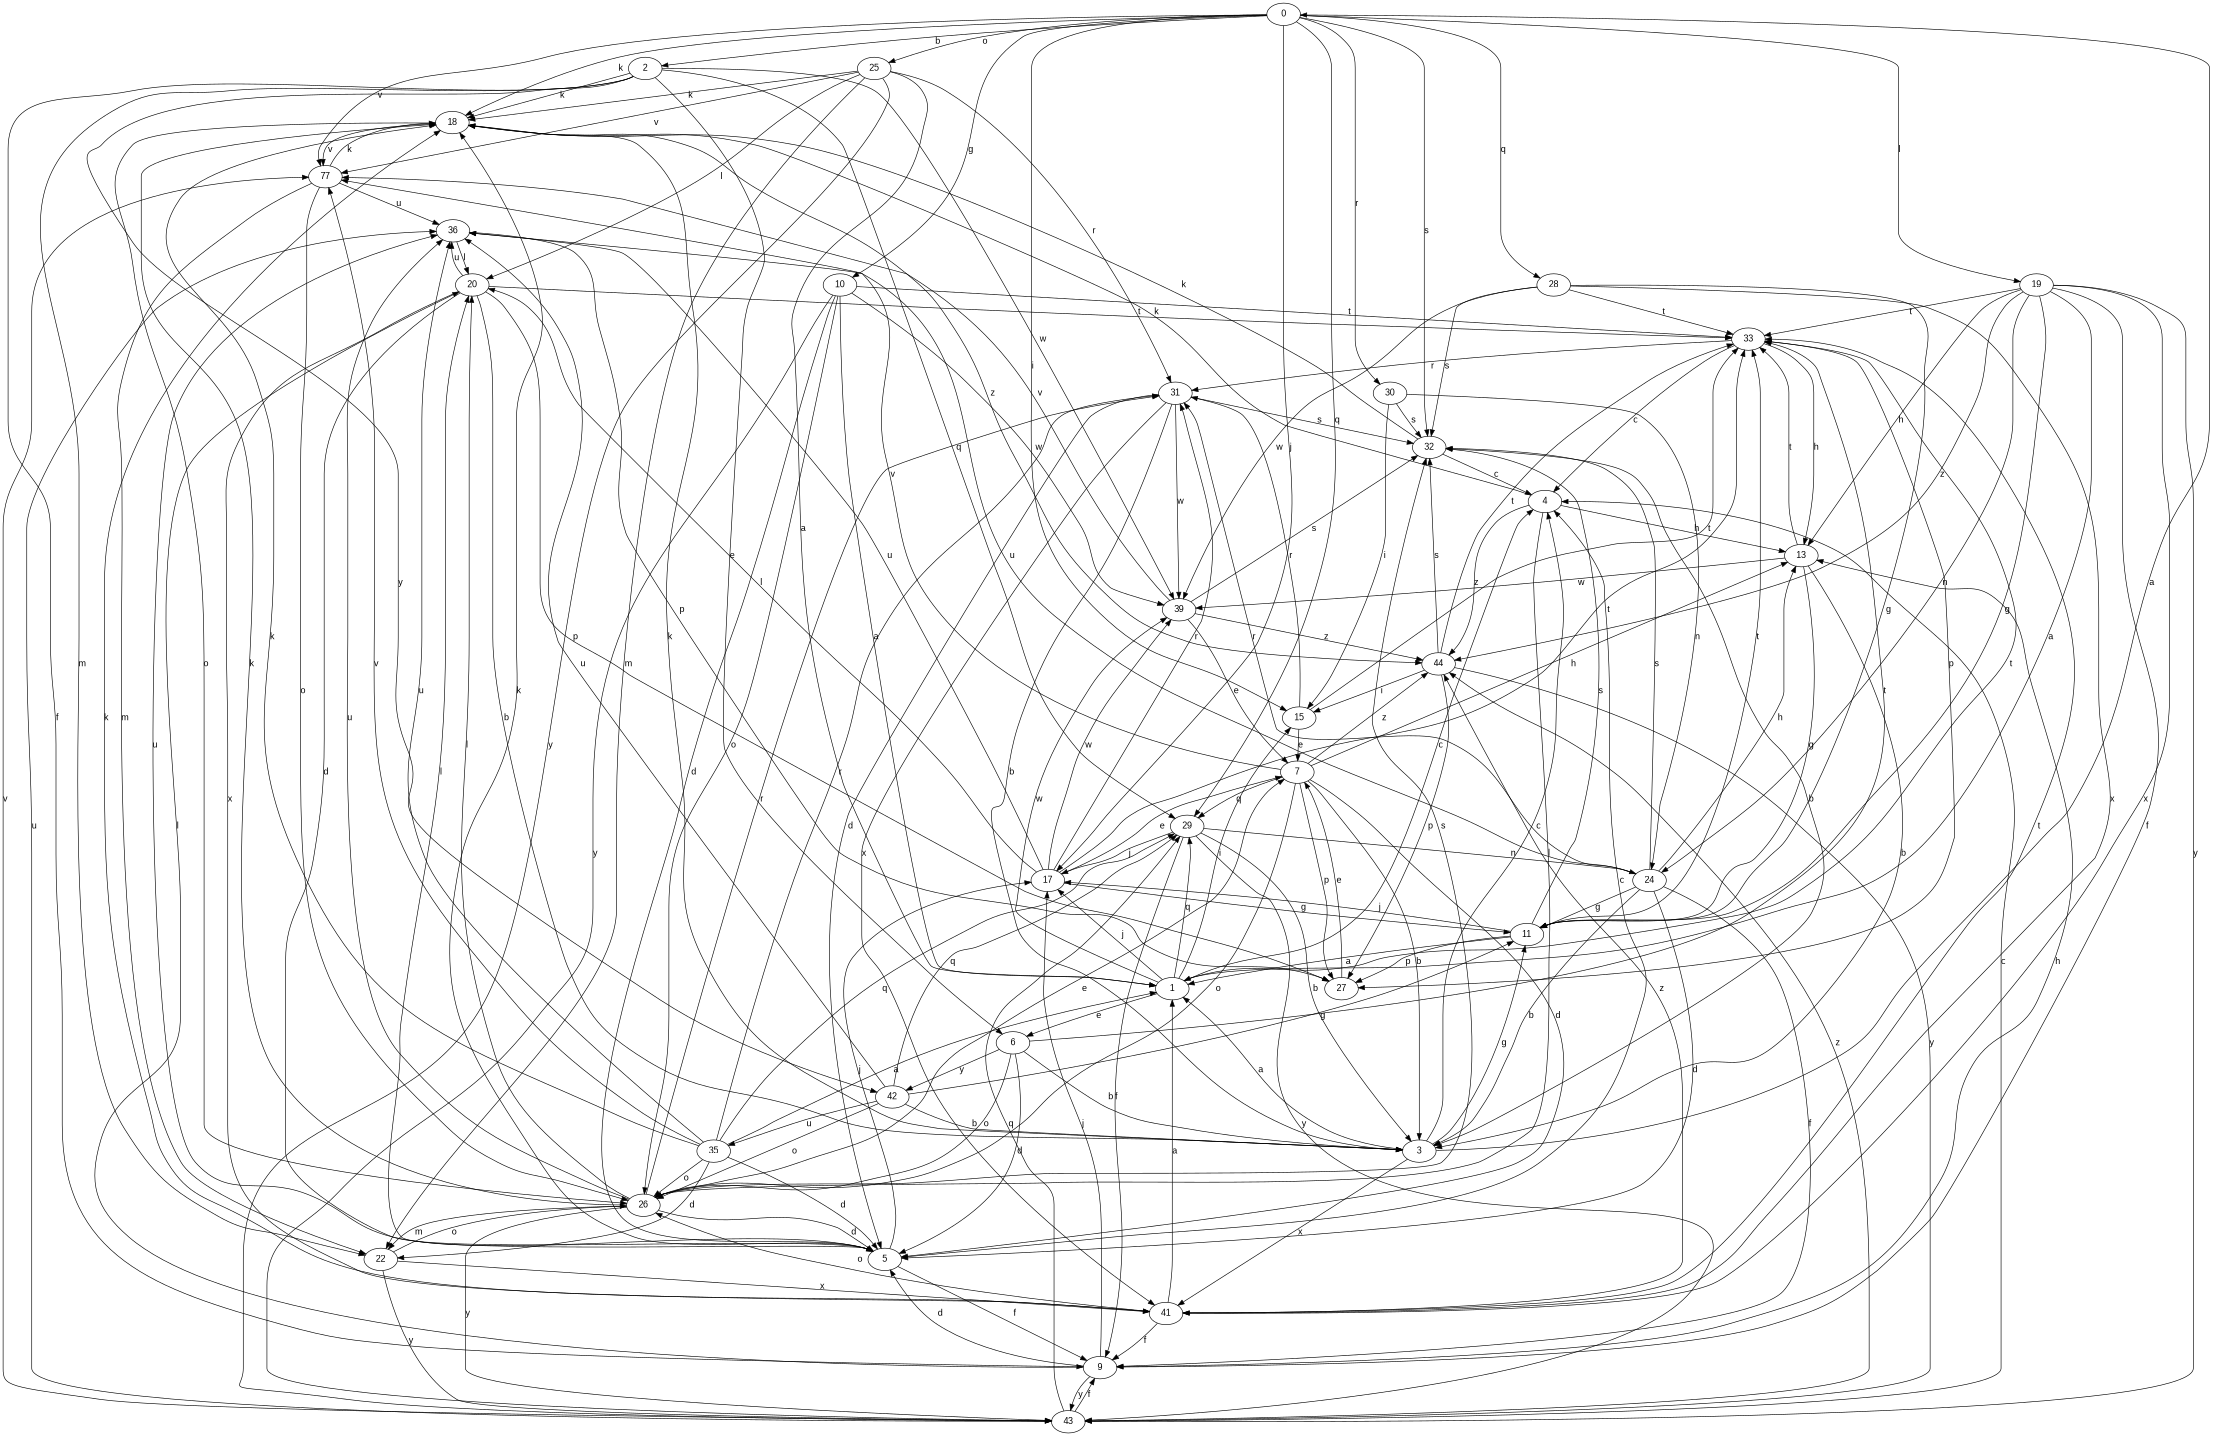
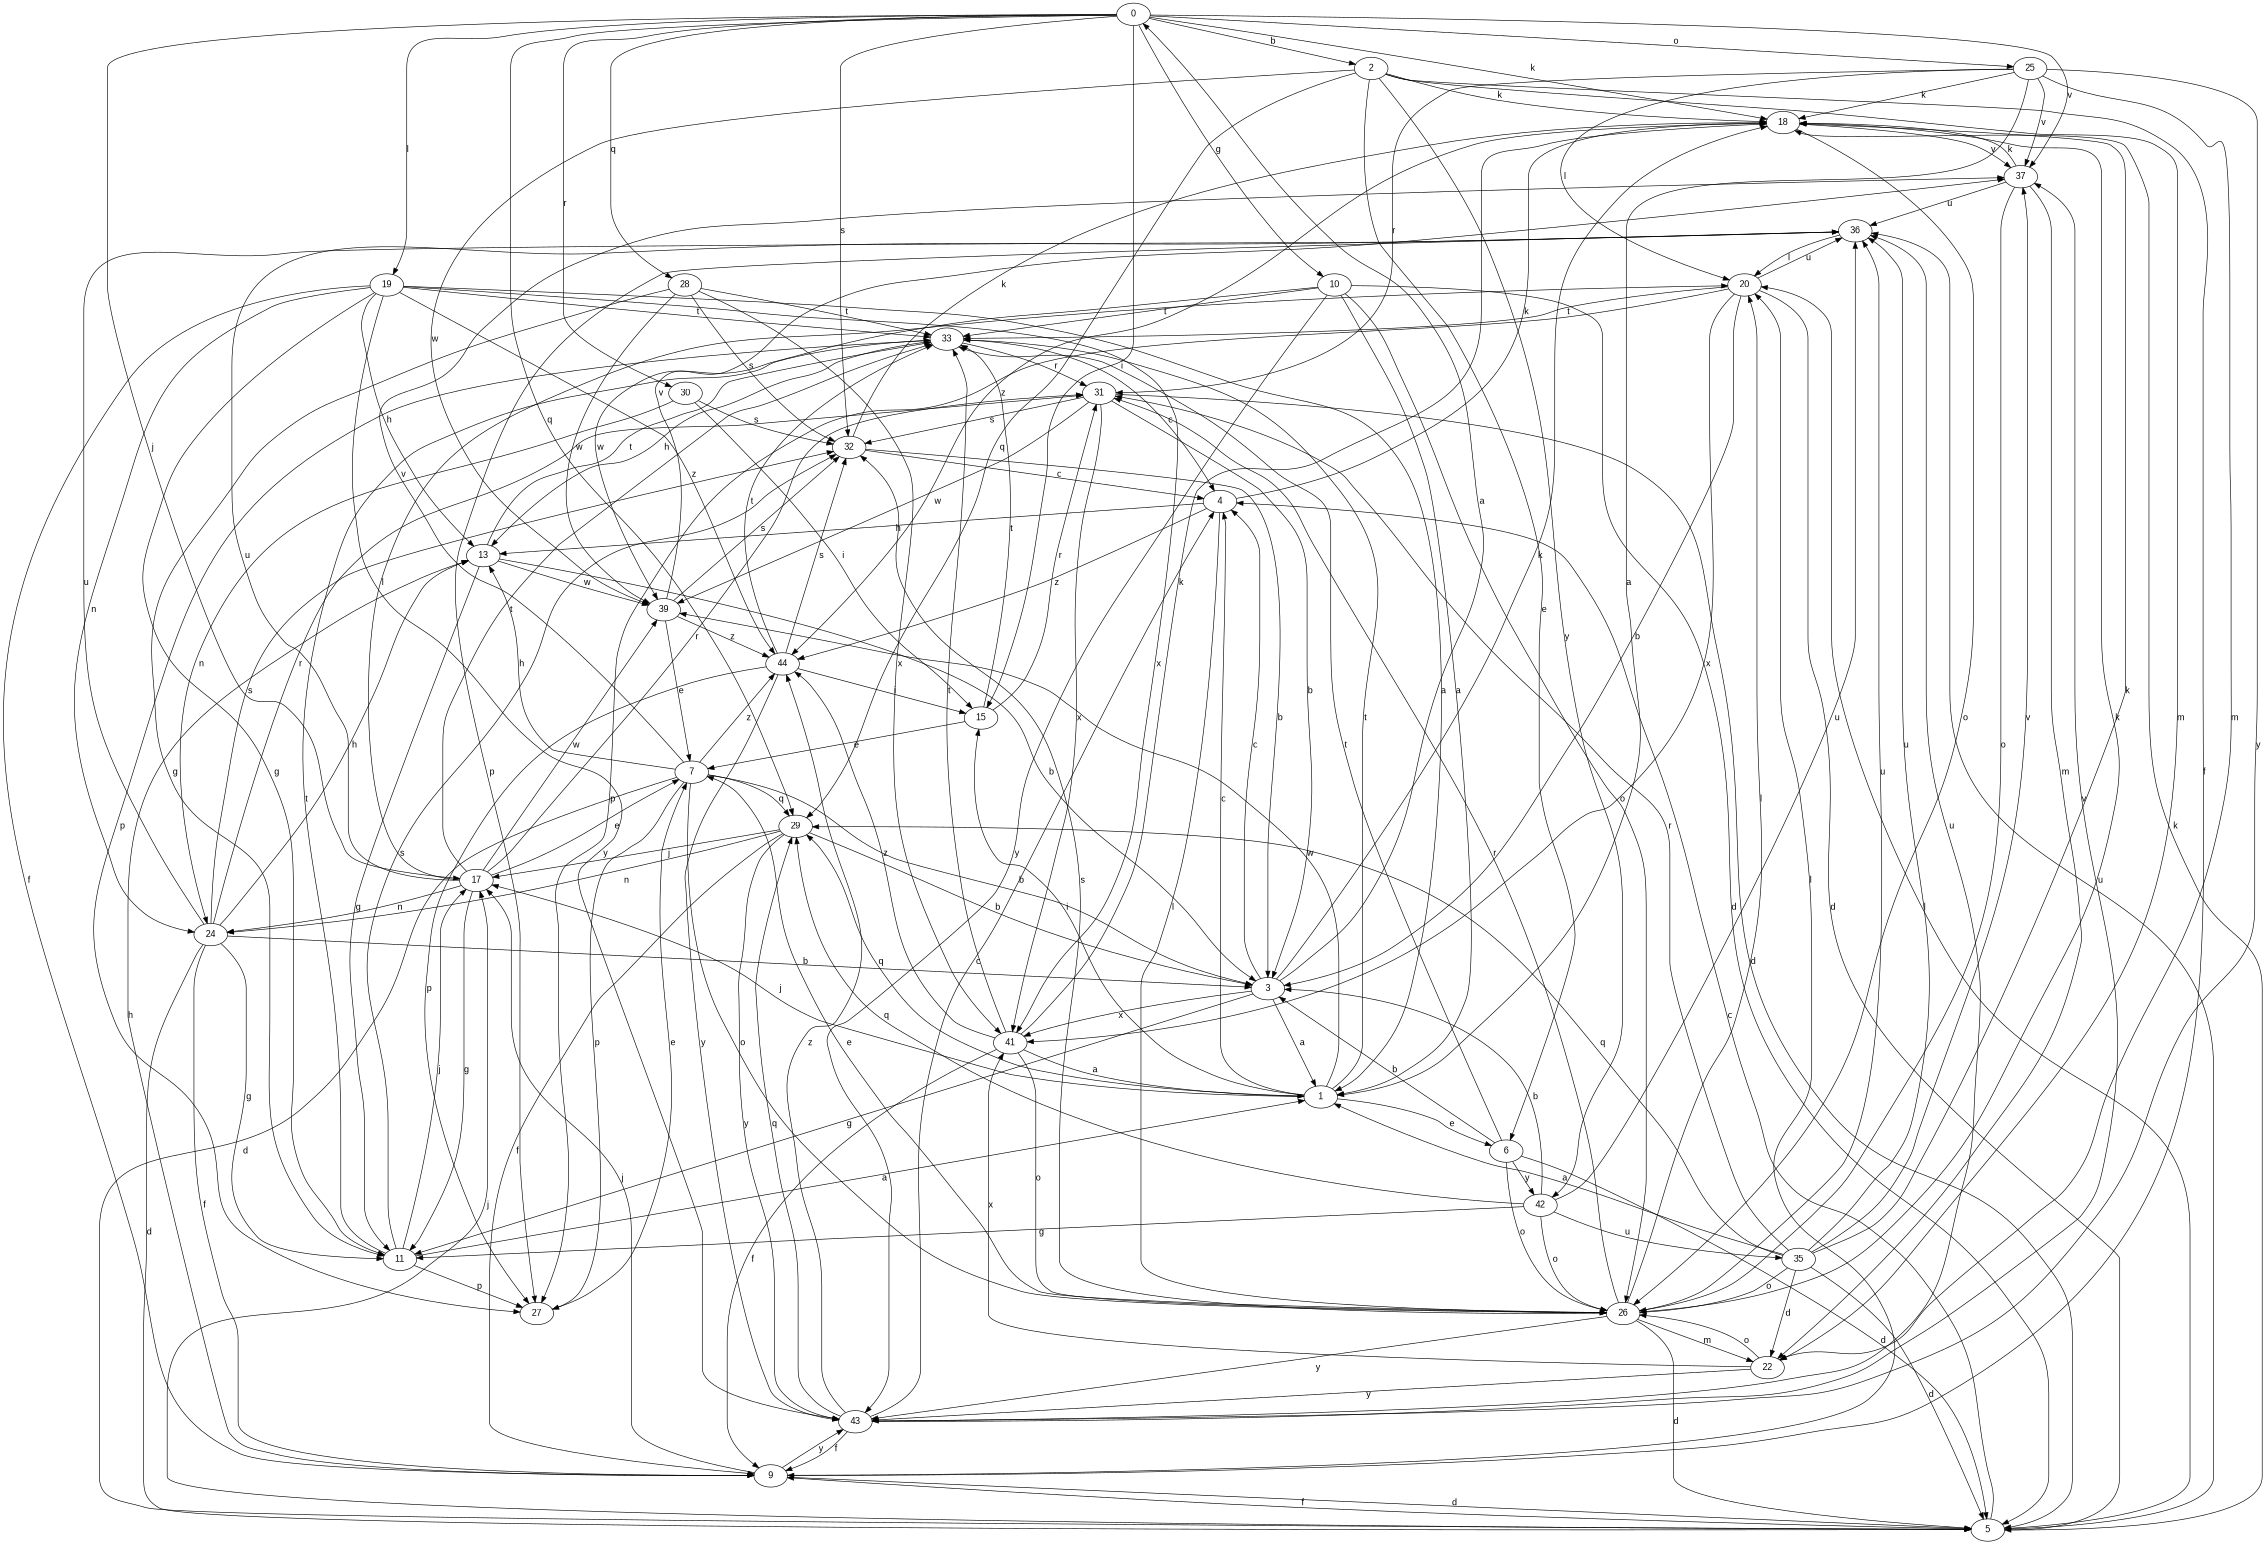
node "77": label "77" -> "37"
edge "17" -> "24": added, label "n"
